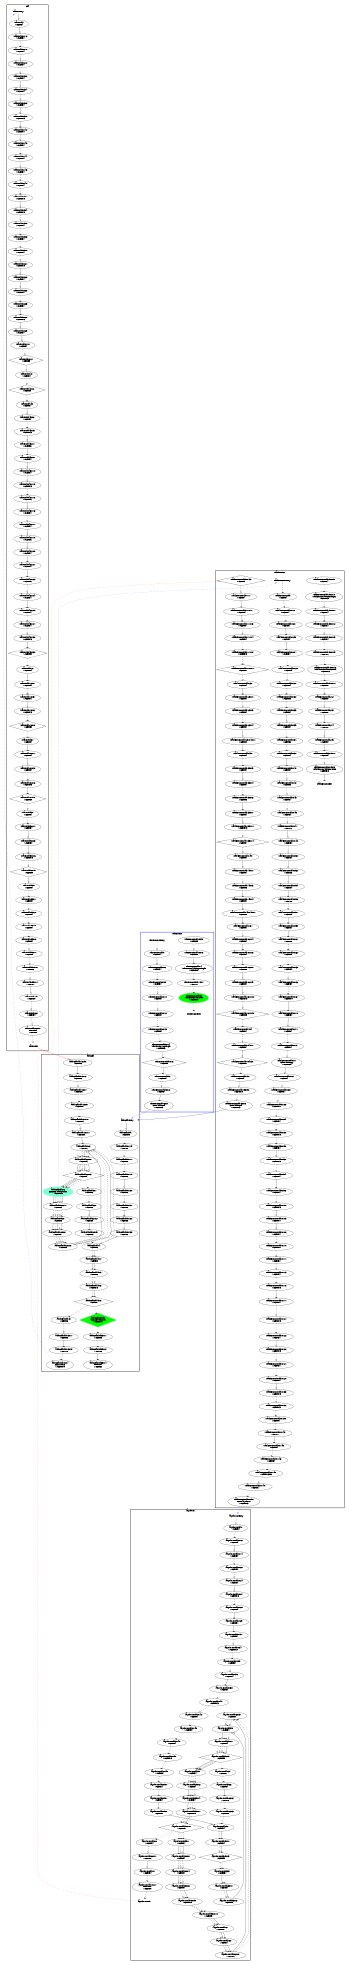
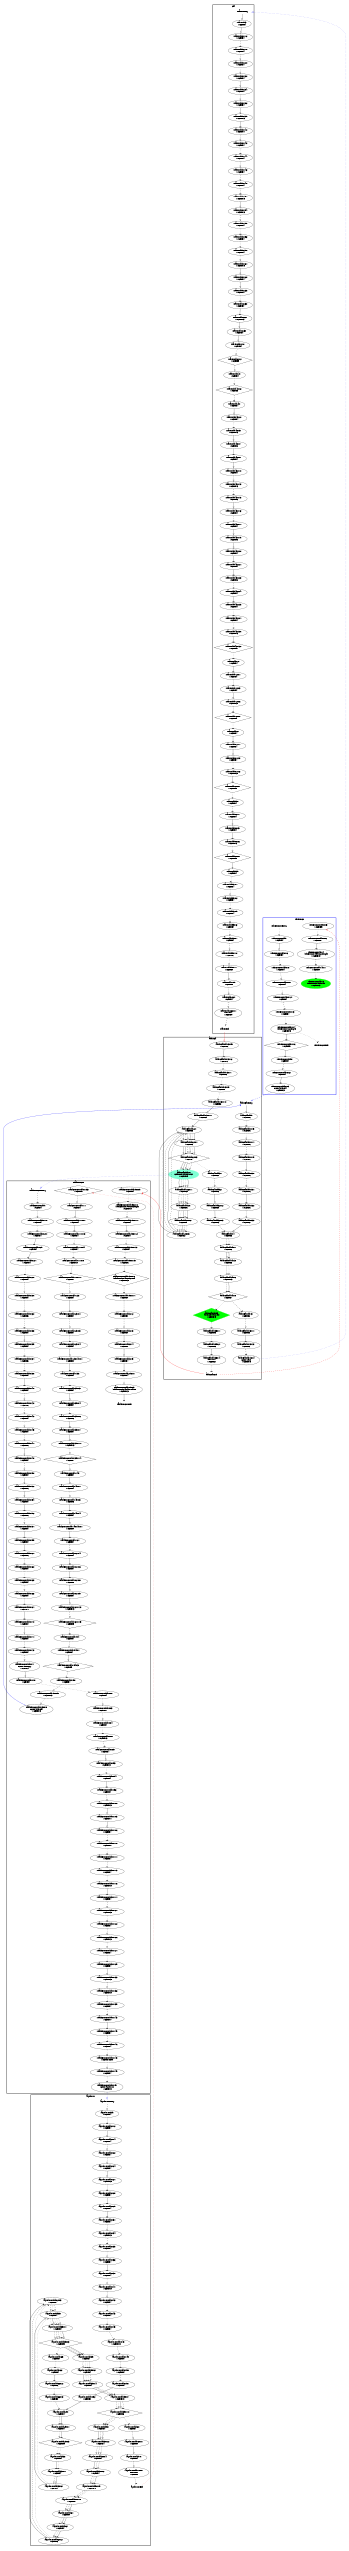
node "_taskFunc0___bb198__16 (_taskFunc0_)atomic_end WCET=13": shape ellipse -> diamond
edge "_thrFunc0___bb15 (_thrFunc0_)taskwait WCET=13" -> "_thrFunc0__exit": now "_thrFunc0___bb__14 (_thrFunc0_)mysingle WCET=13" -> "_thrFunc0__exit"
node "add_cell_exit": added
